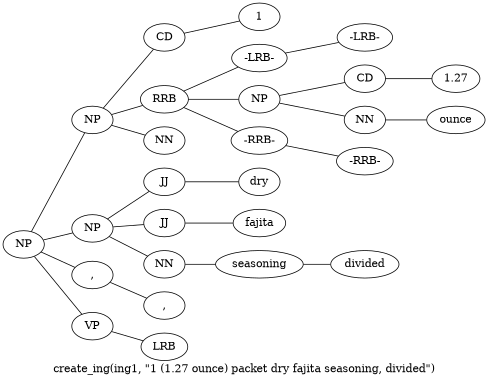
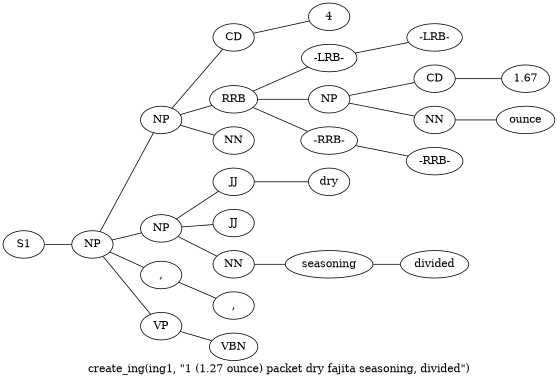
node "1": label "1" -> "4"
node "1.27": label "1.27" -> "1.67"
node "fajita": removed
node "S1": added
node "LRB": label "LRB" -> "VBN"
